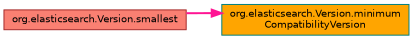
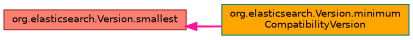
edge "org.elasticsearch.Version.smallest" -> "org.elasticsearch.Version.minimum CompatibilityVersion": reversed
